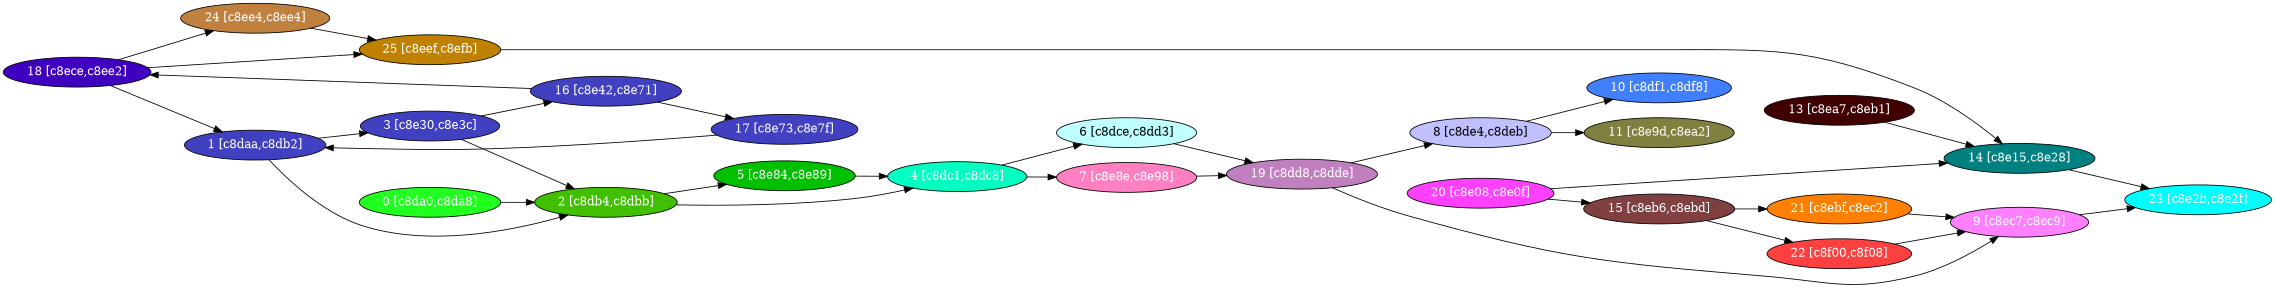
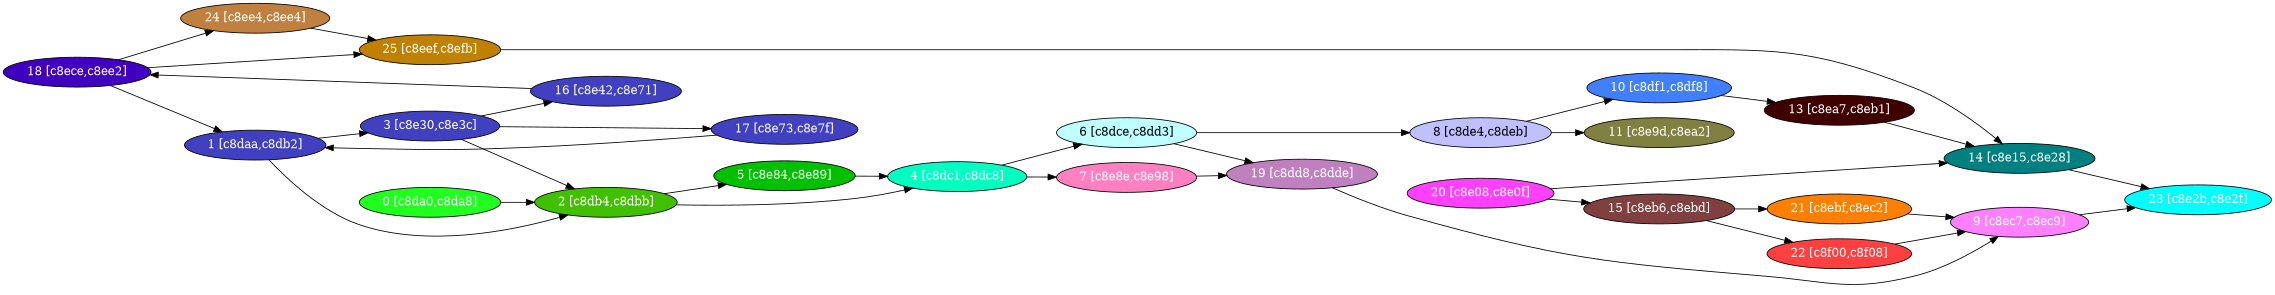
edge "10 [c8df1,c8df8]" -> "13 [c8ea7,c8eb1]": added
edge "16 [c8e42,c8e71]" -> "17 [c8e73,c8e7f]": now "3 [c8e30,c8e3c]" -> "17 [c8e73,c8e7f]"
edge "19 [c8dd8,c8dde]" -> "8 [c8de4,c8deb]": now "6 [c8dce,c8dd3]" -> "8 [c8de4,c8deb]"
